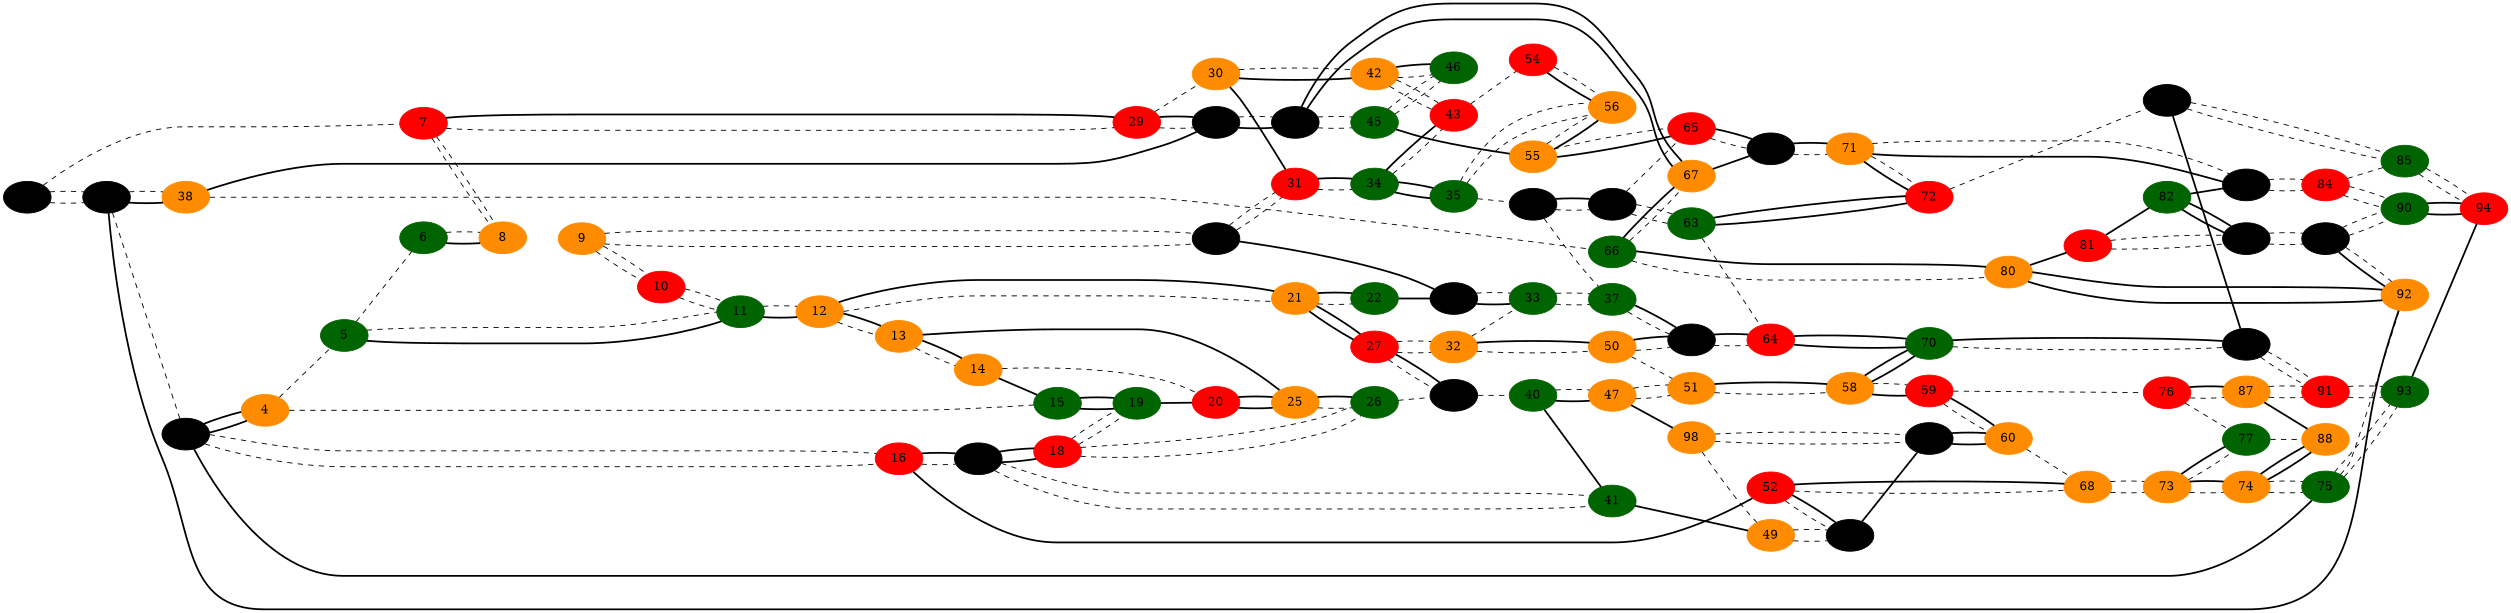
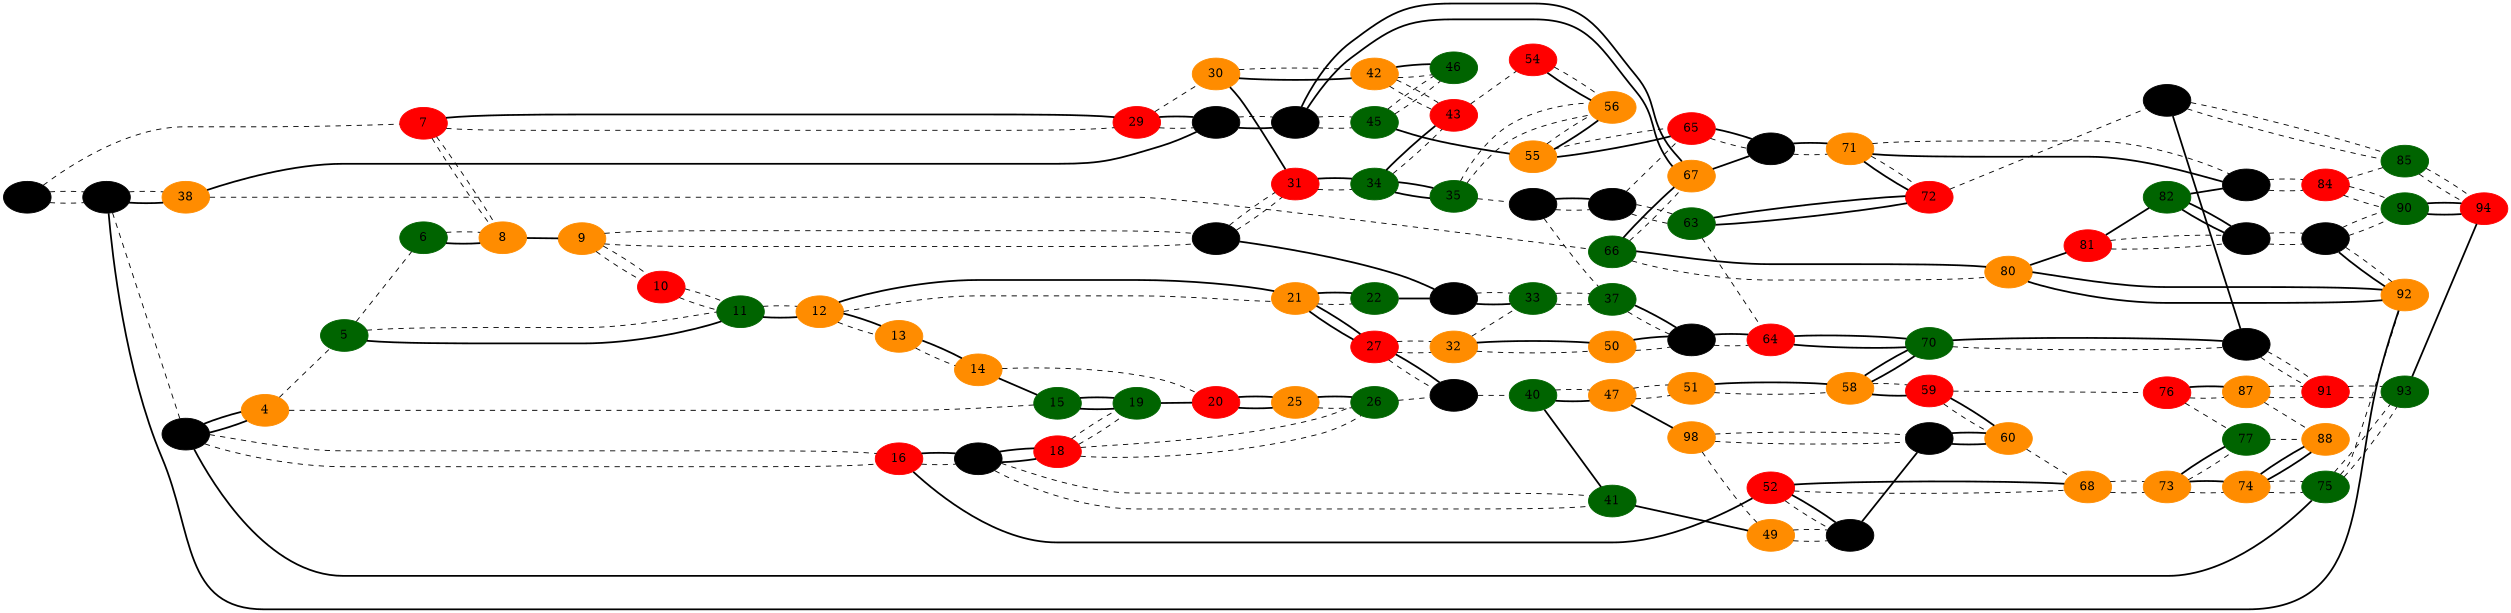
edge "8" -- "9": added
edge "13" -- "25": removed
edge "50" -- "51": removed
edge "87" -- "88": style bold -> dashed
